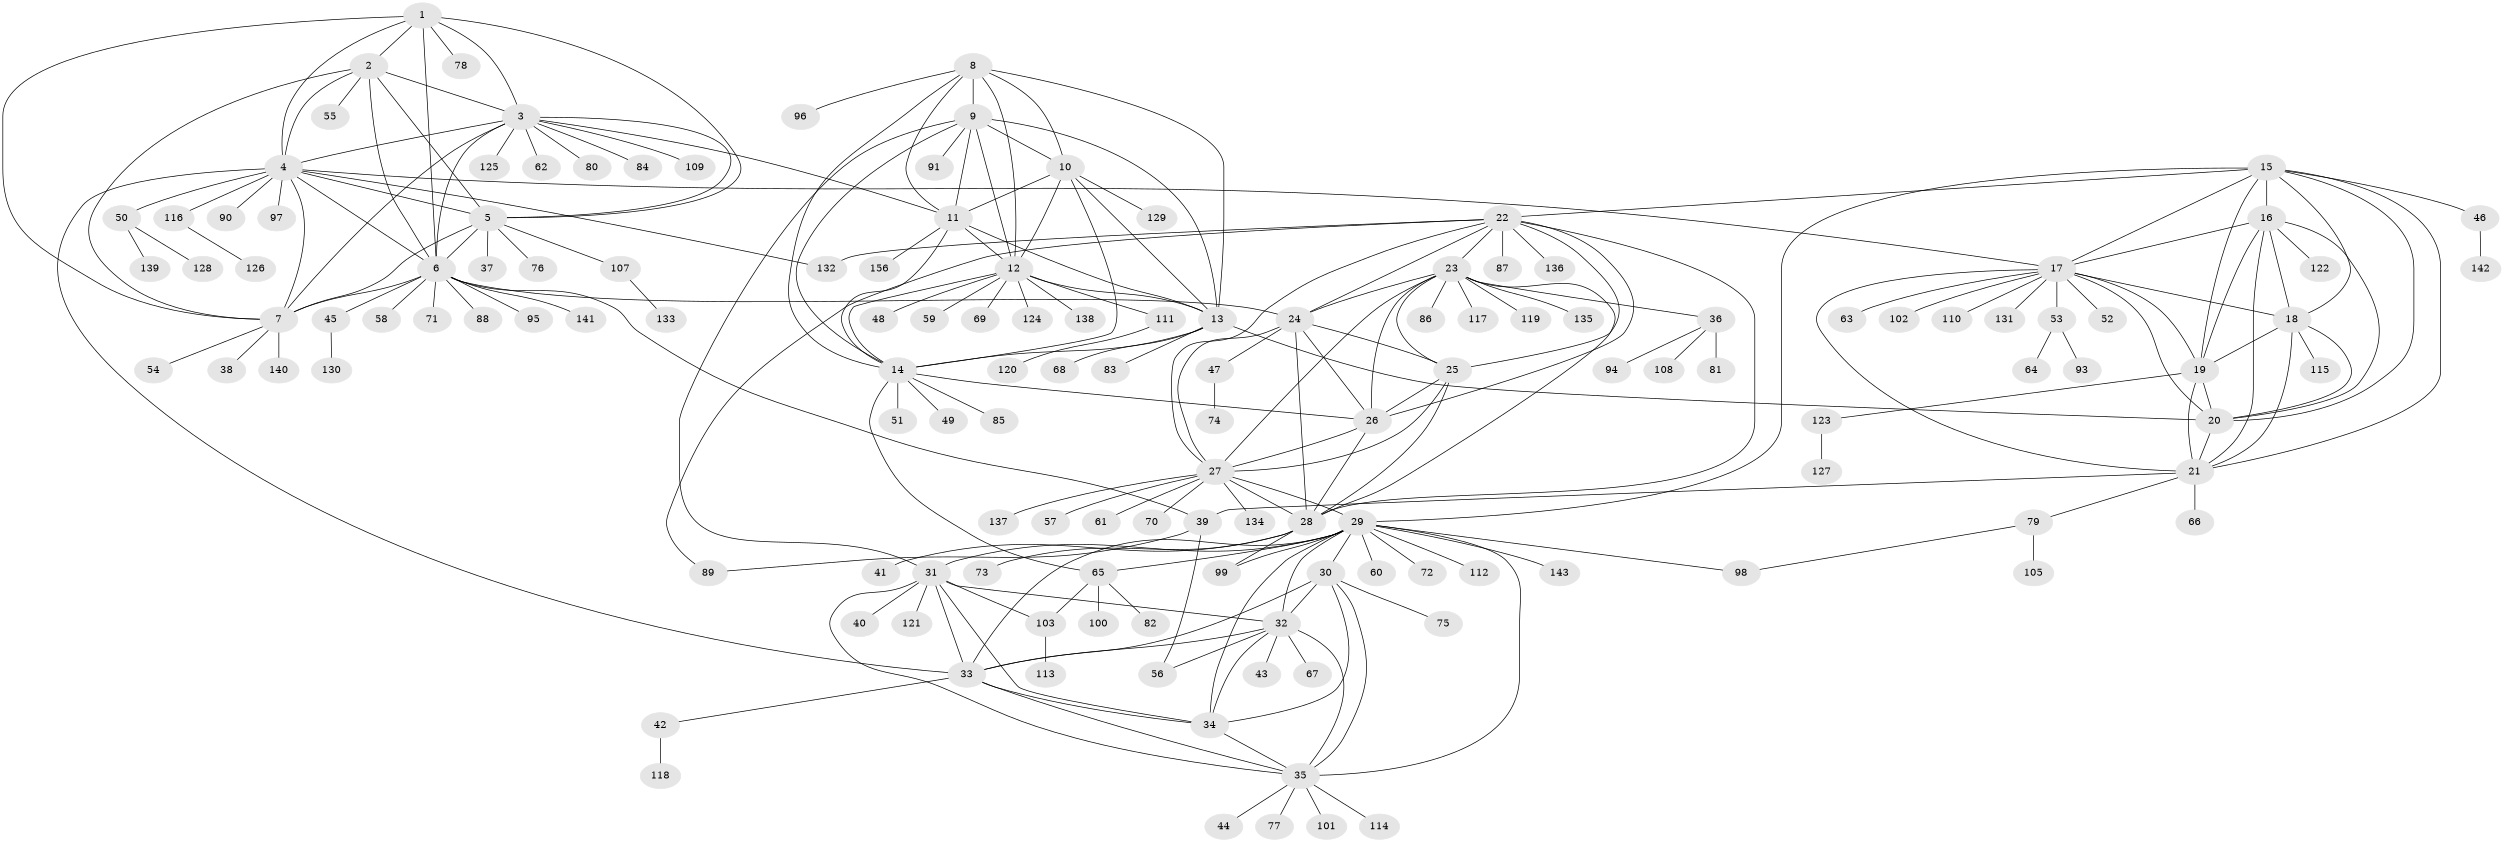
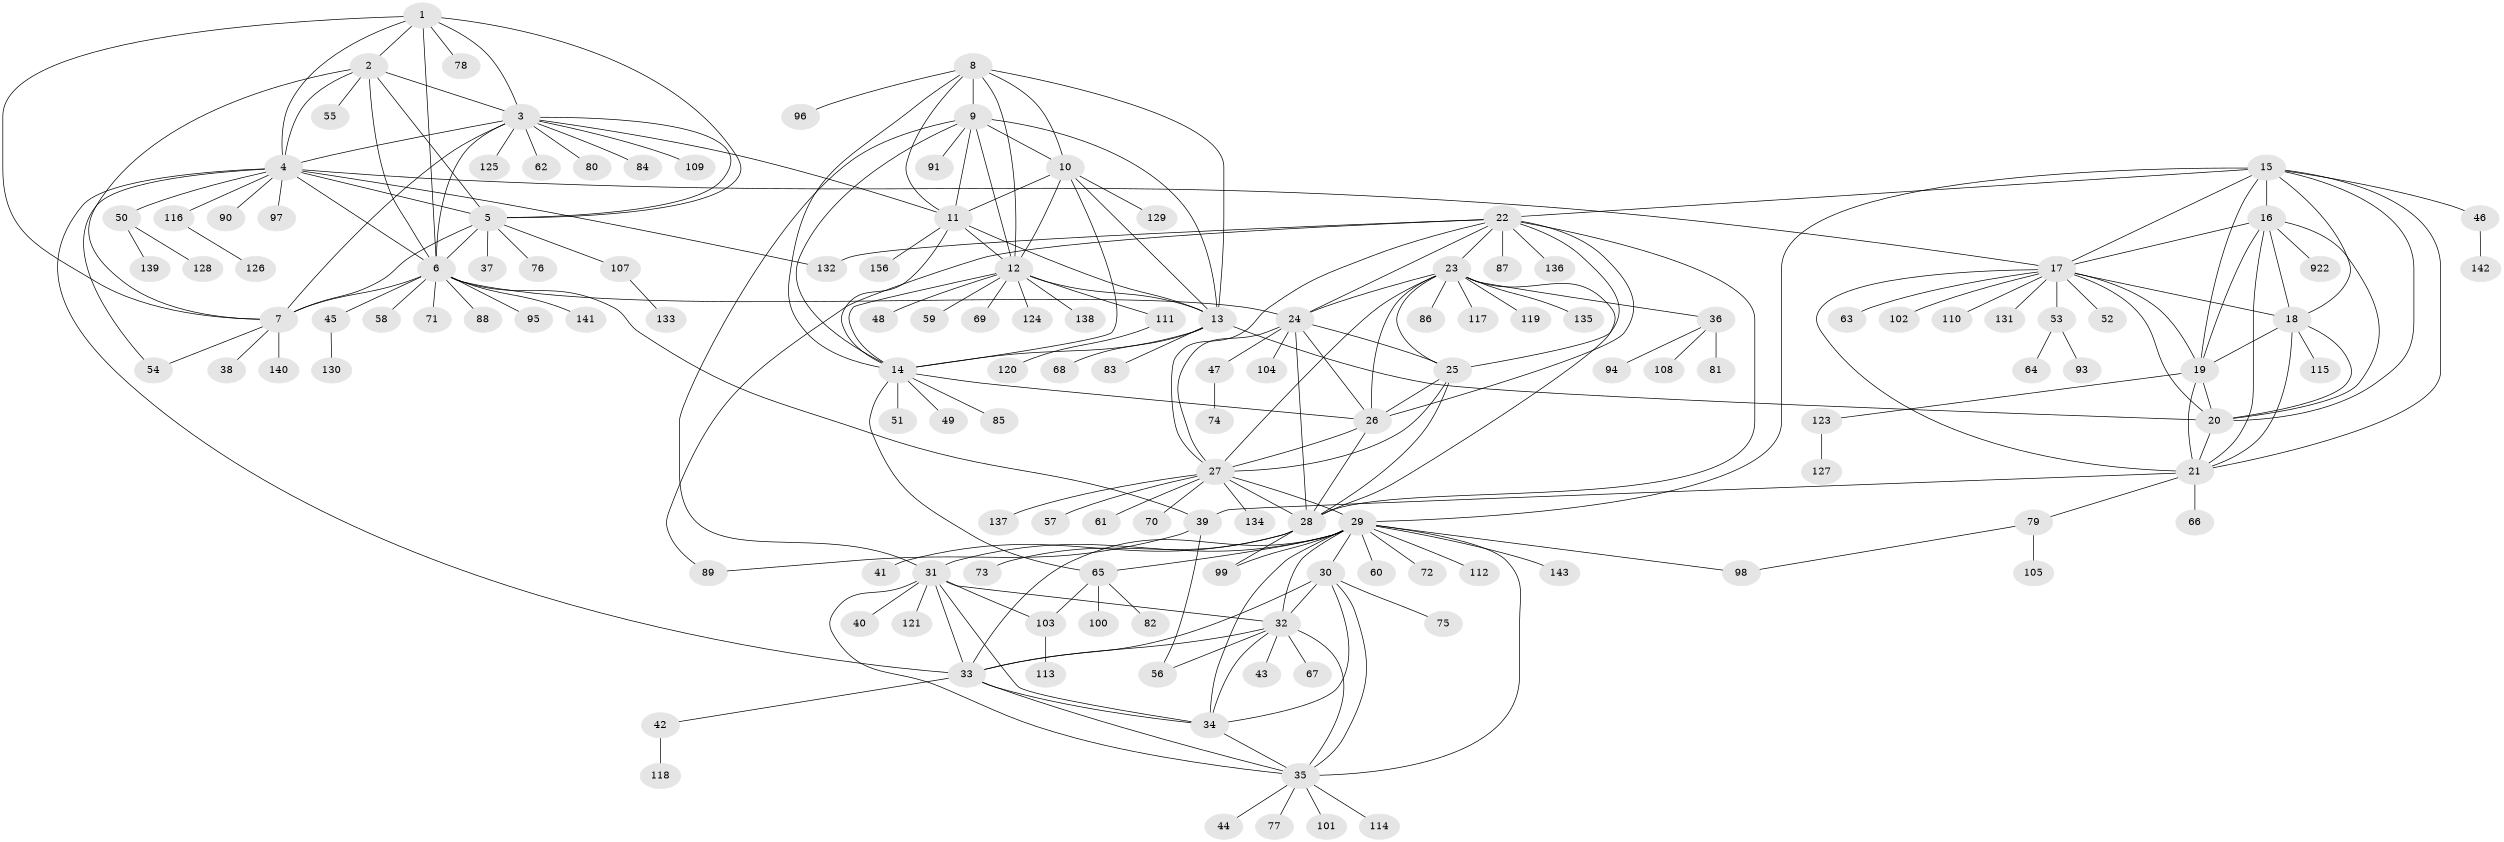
edge "4" -- "7": now "4" -- "54"
node "122": label "122" -> "922"
node "104": added
